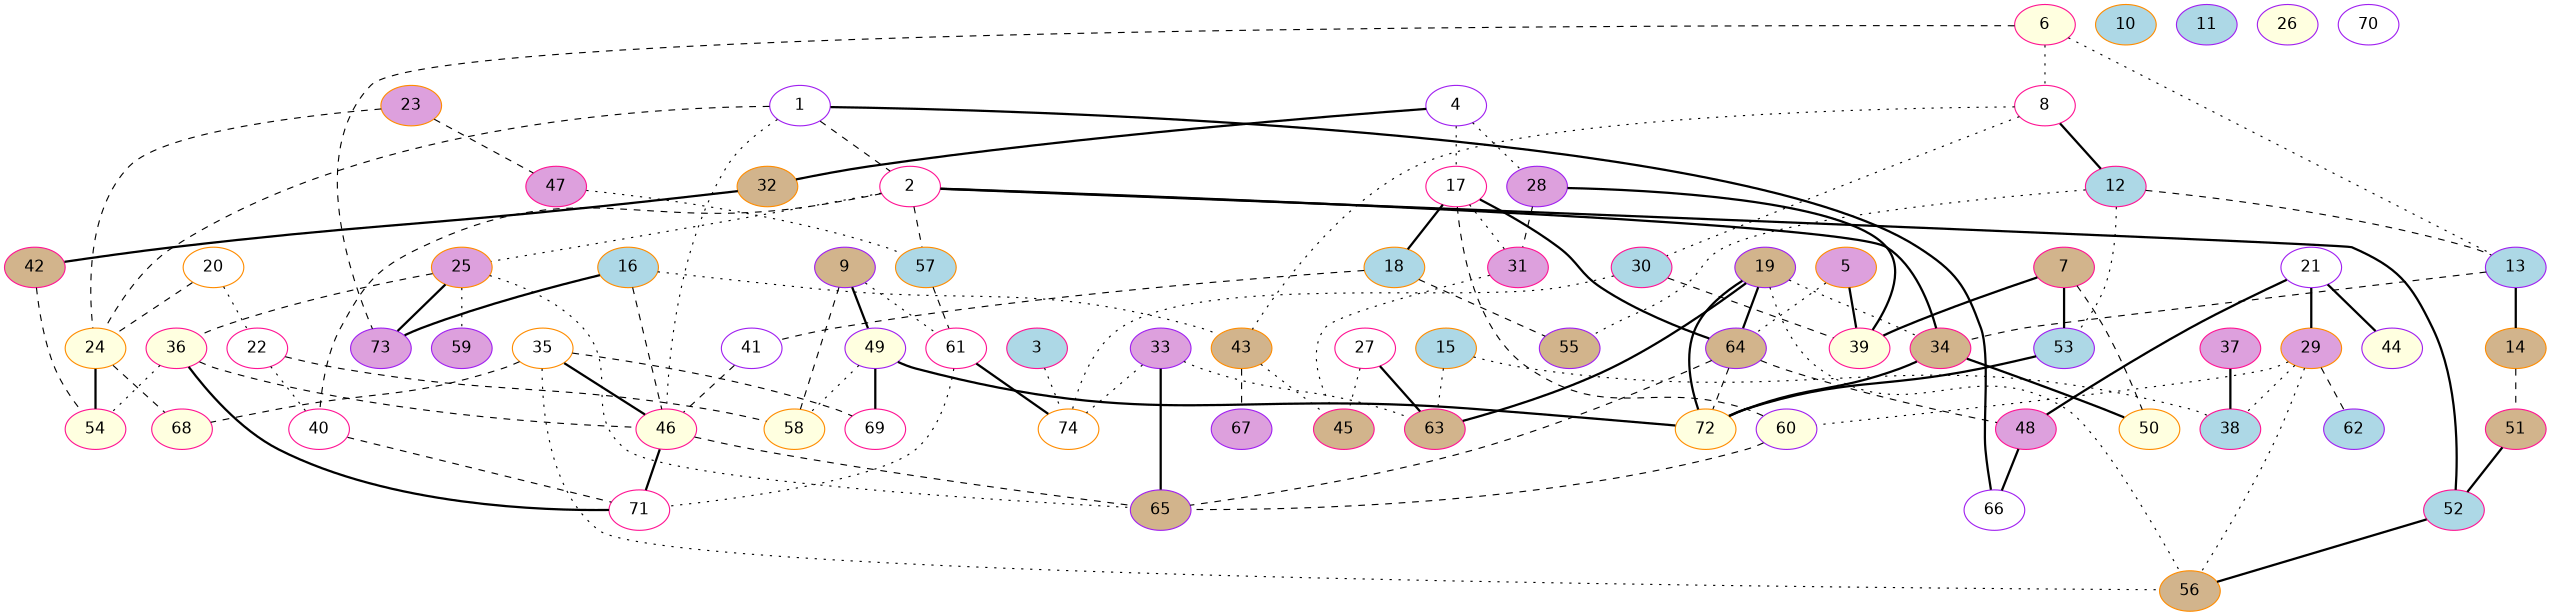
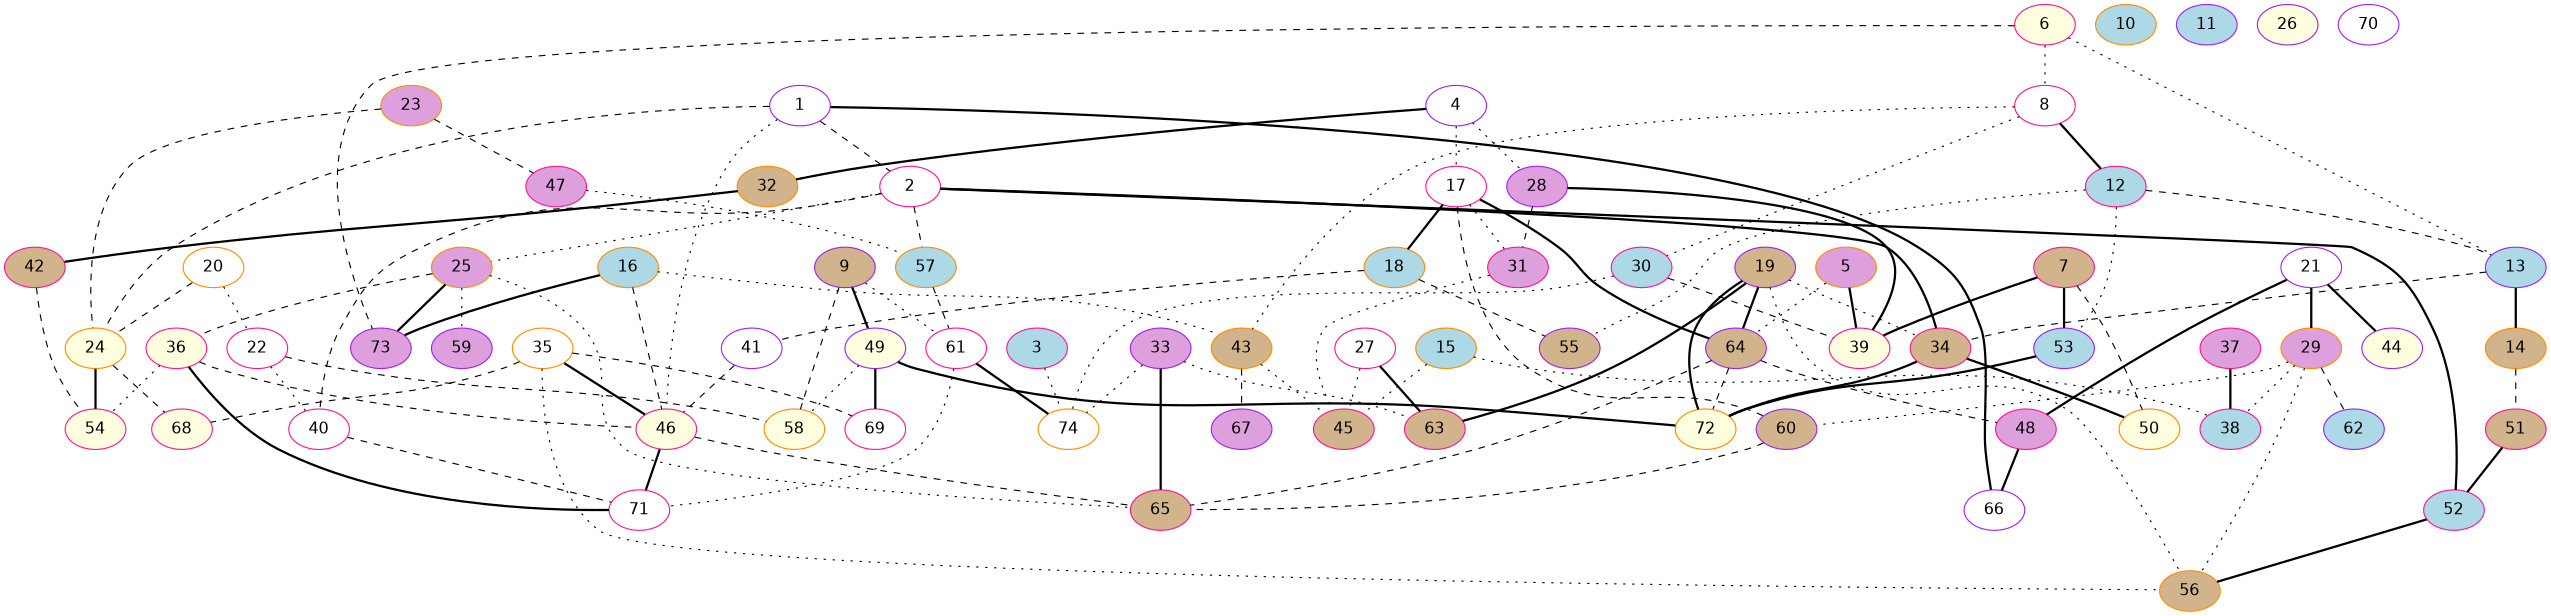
edge "15" -- "63": now "15" -- "45"
node "60": fillcolor lightyellow -> tan
node "65": color purple -> deeppink
